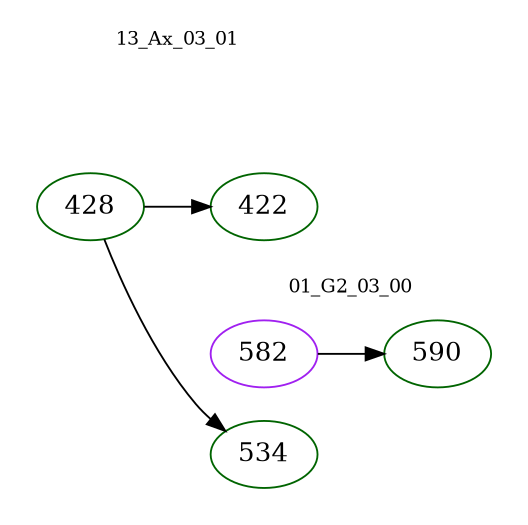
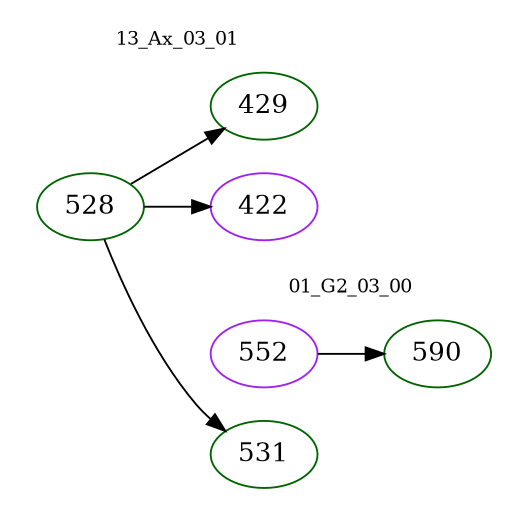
node "429": added
node "428": label "428" -> "528"
node "422": color darkgreen -> purple
node "582": label "582" -> "552"
node "534": label "534" -> "531"
